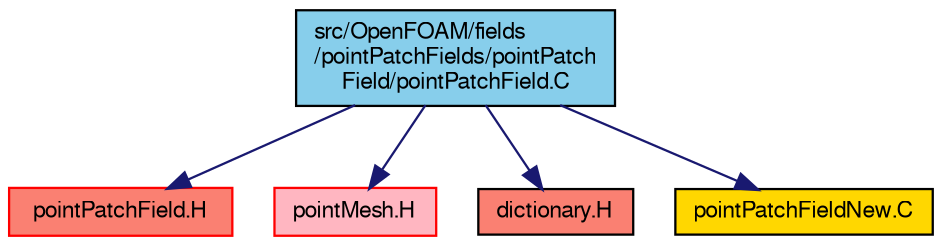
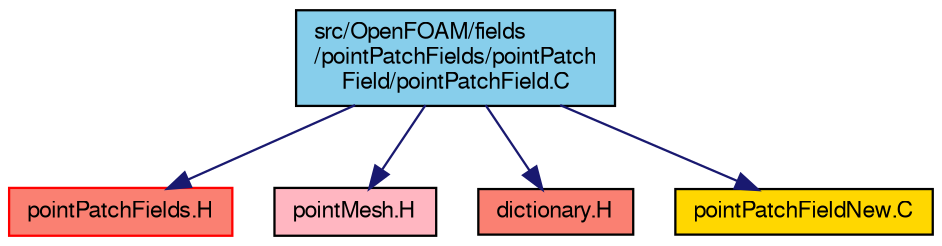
node "pointPatchField.H": label "pointPatchField.H" -> "pointPatchFields.H"
node "pointMesh.H": color red -> black
